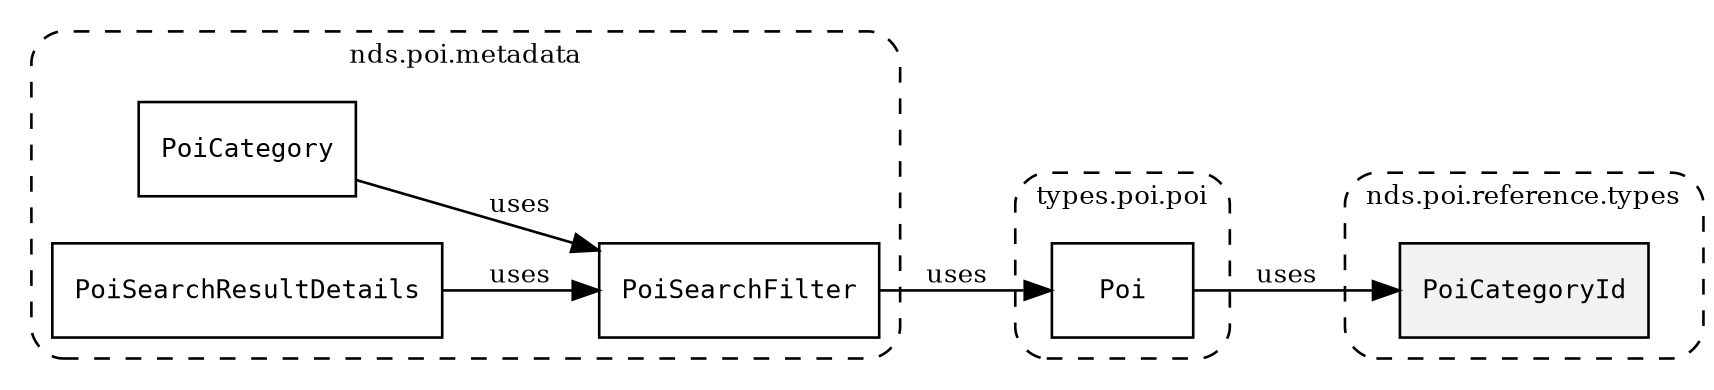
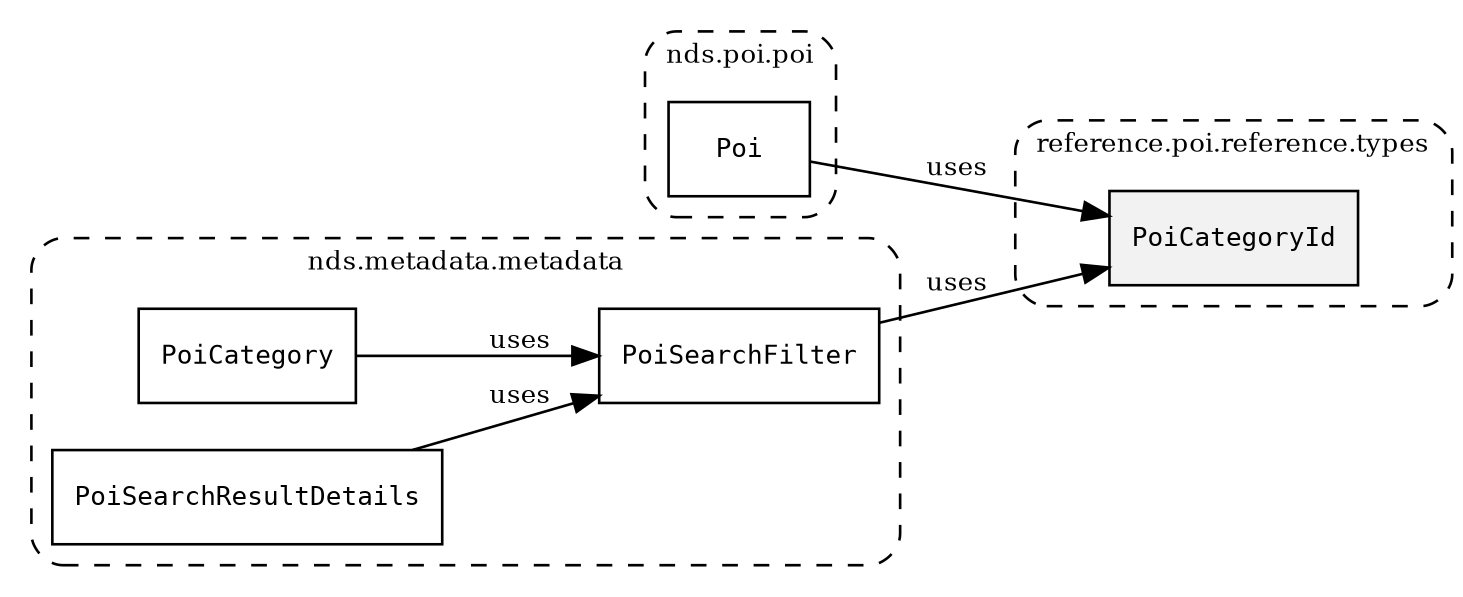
cluster "nds.poi.metadata": label "nds.poi.metadata" -> "nds.metadata.metadata"
cluster "types.poi.poi": label "types.poi.poi" -> "nds.poi.poi"
cluster "nds.poi.reference.types": label "nds.poi.reference.types" -> "reference.poi.reference.types"
edge "PoiSearchFilter" -> "Poi": now "PoiSearchFilter" -> "PoiCategoryId"
